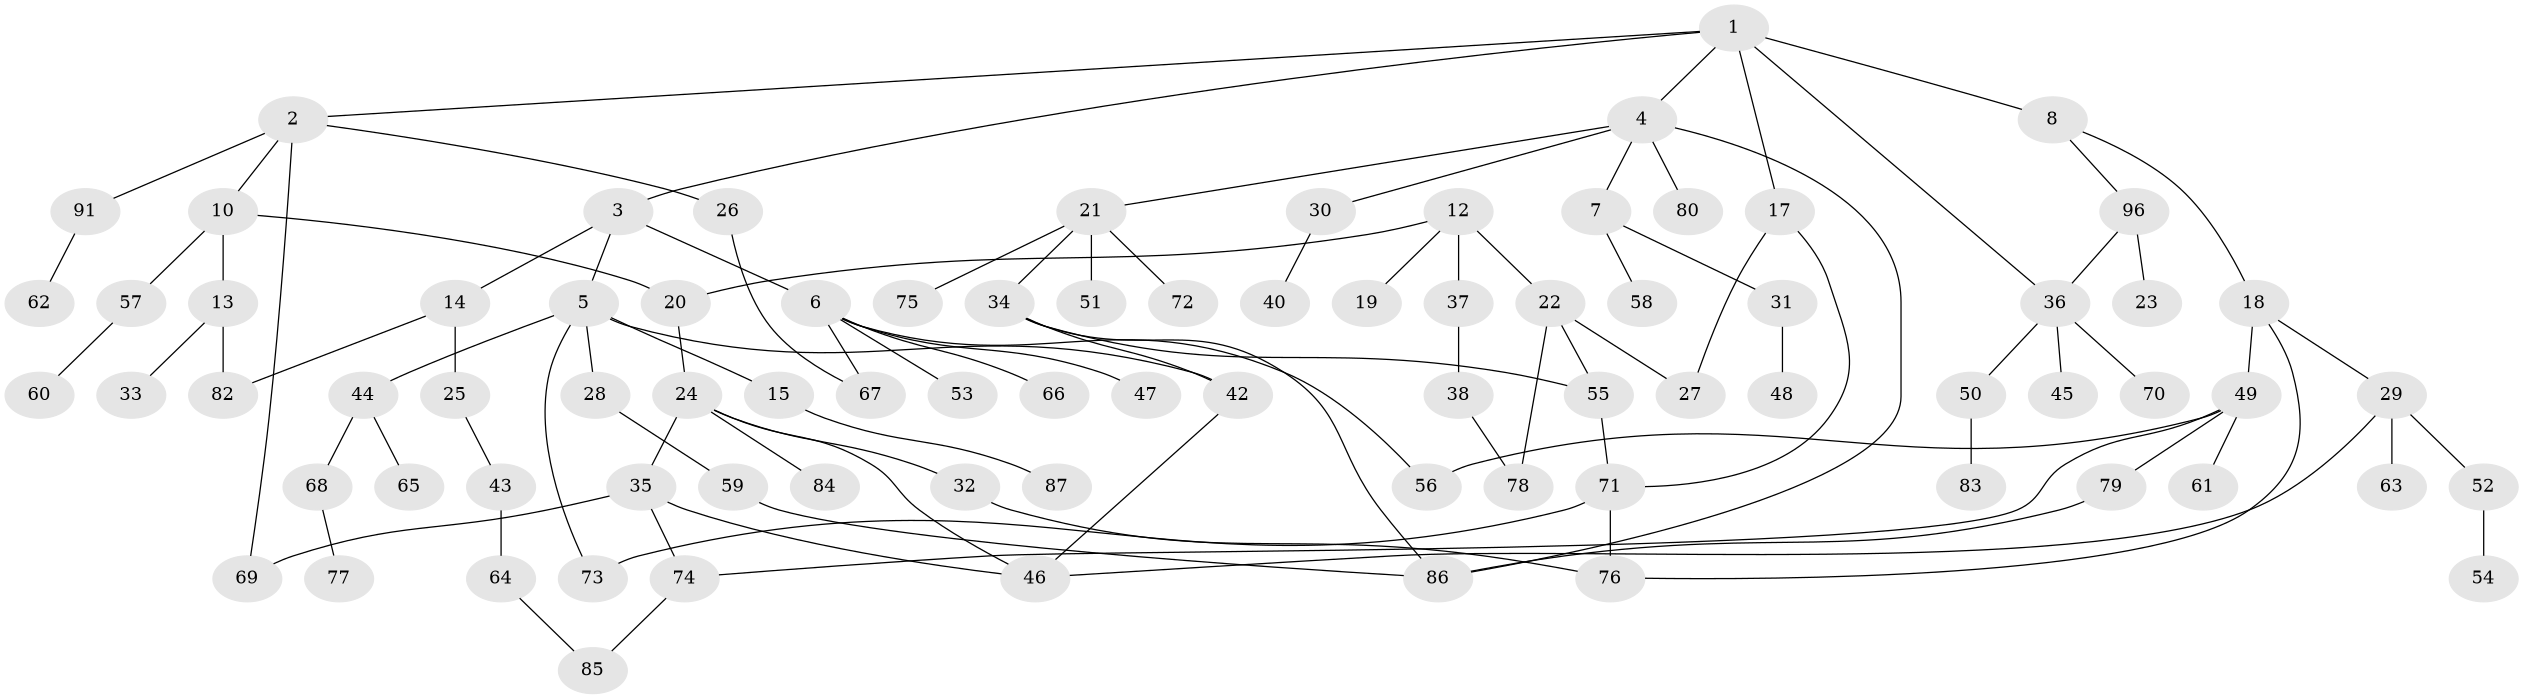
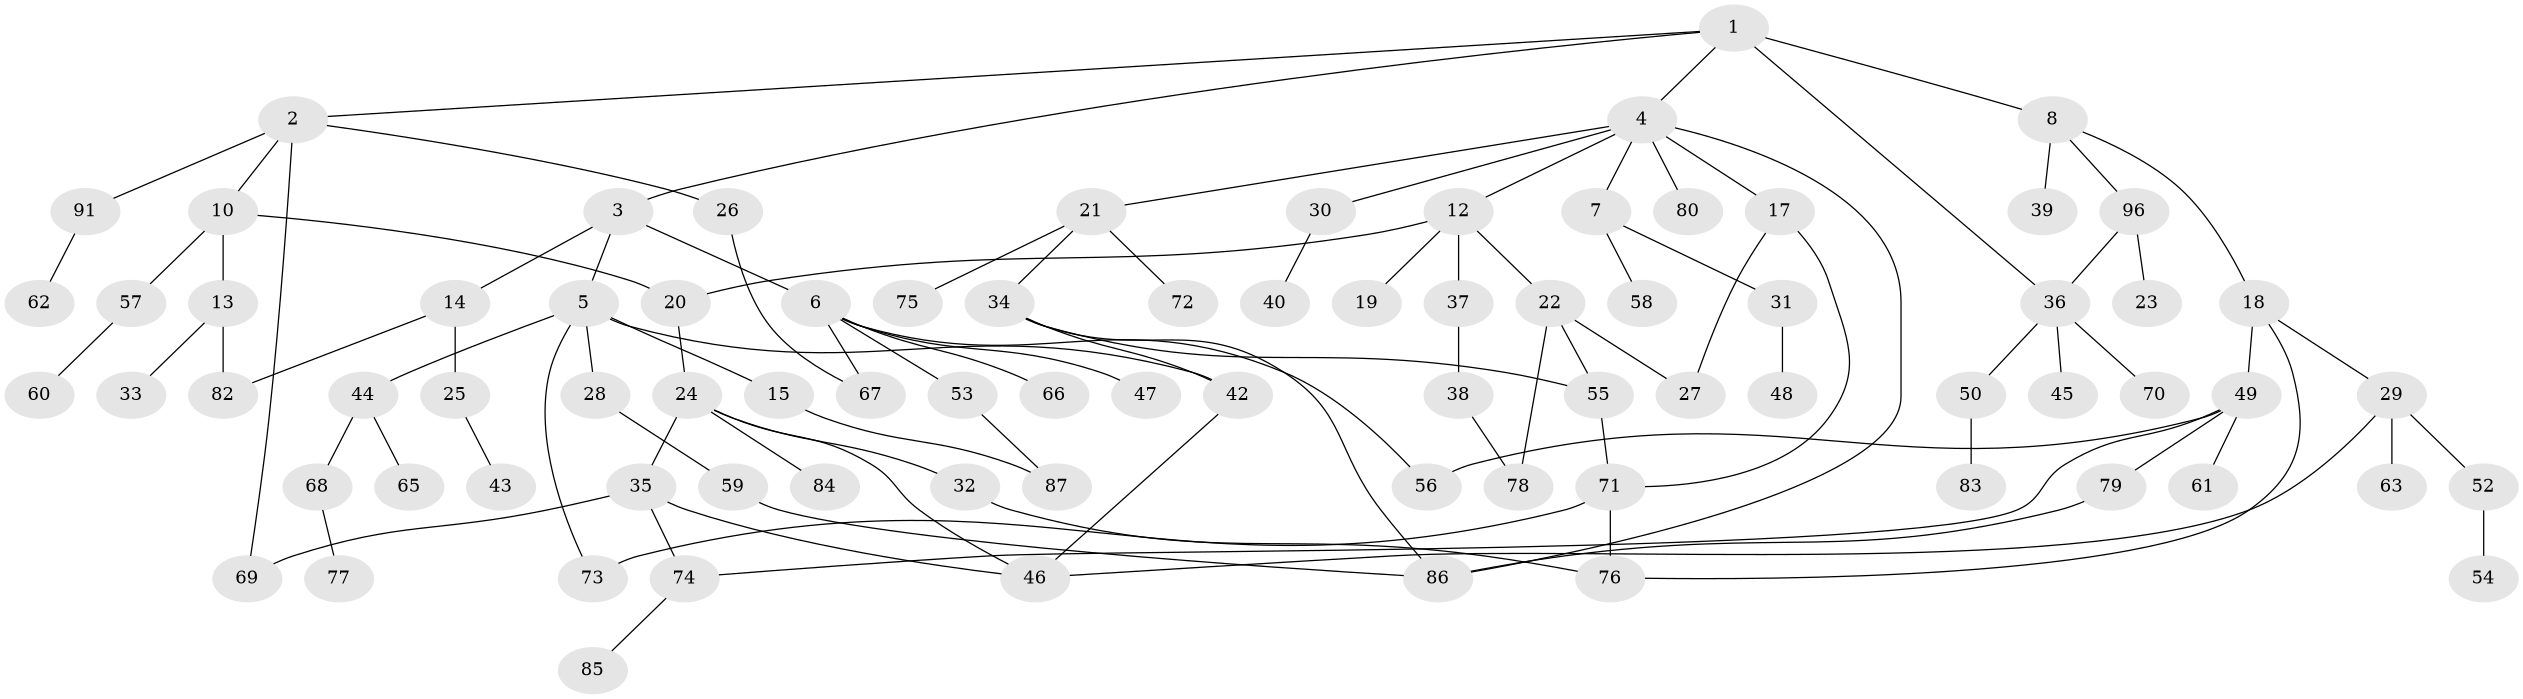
edge "1" -- "17": now "4" -- "17"
edge "4" -- "12": added
node "39": added
node "51": removed
edge "53" -- "87": added
node "64": removed
